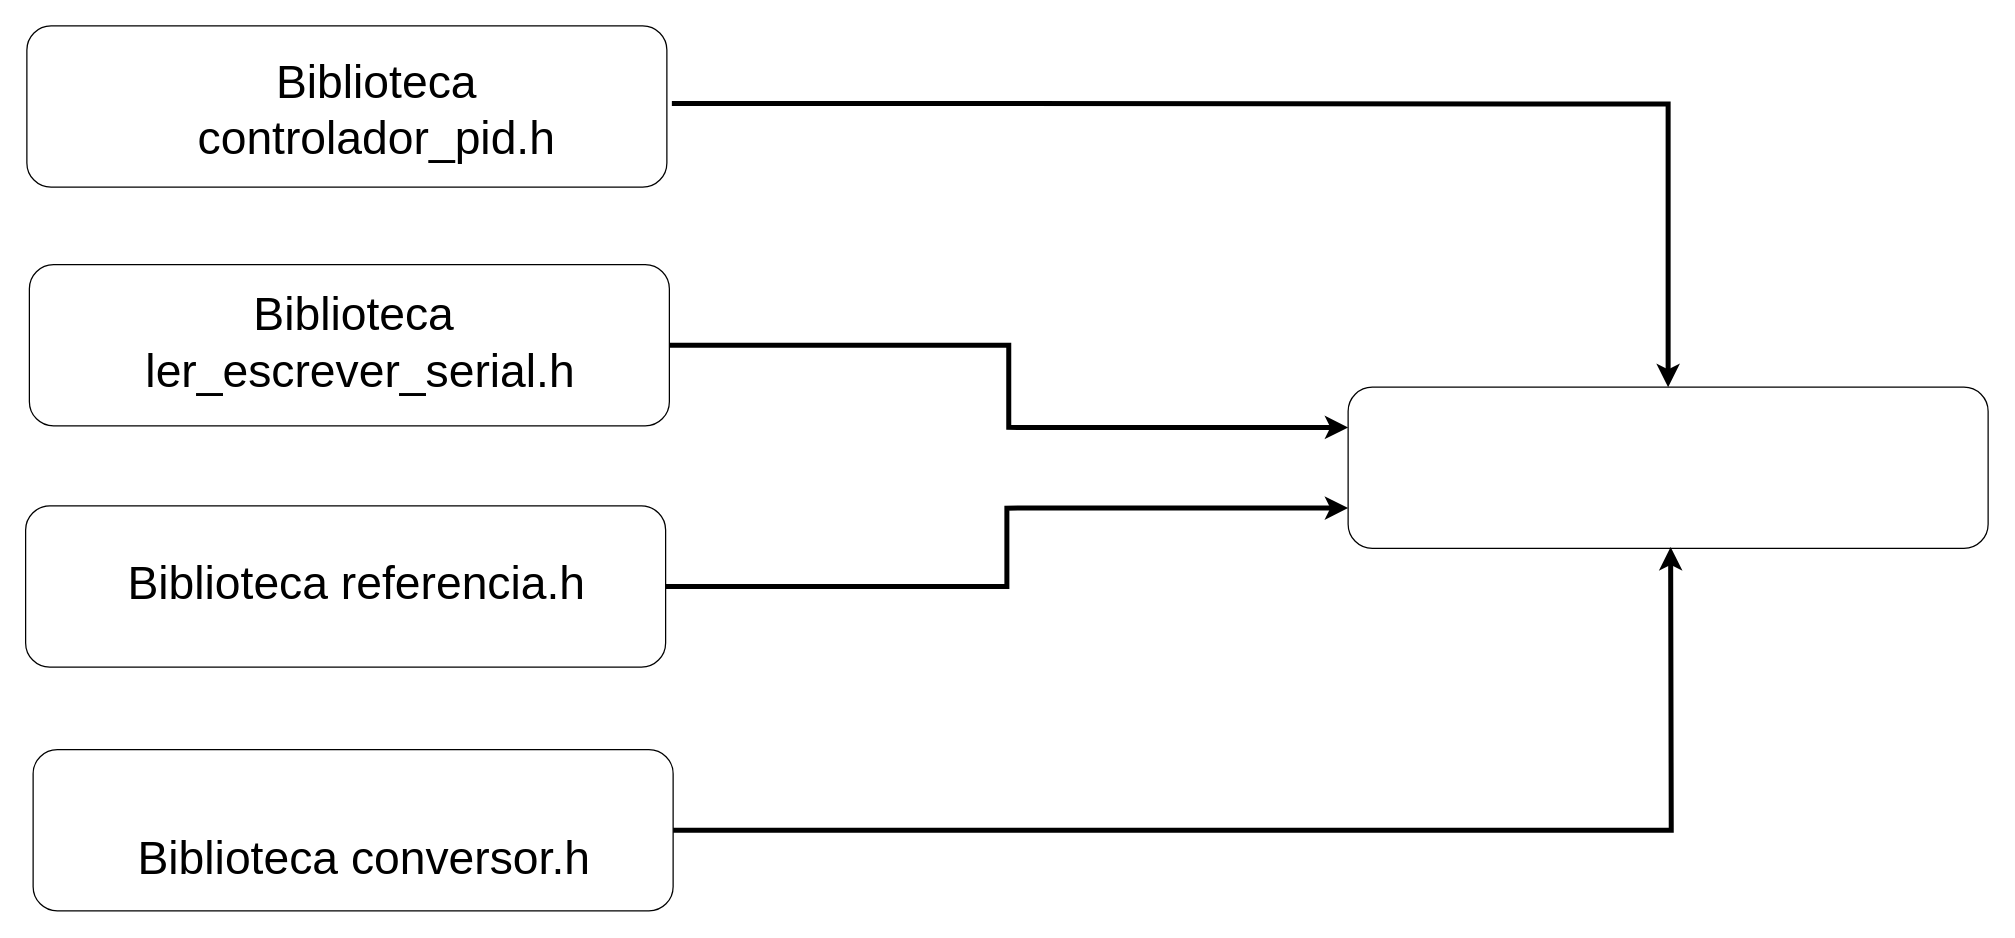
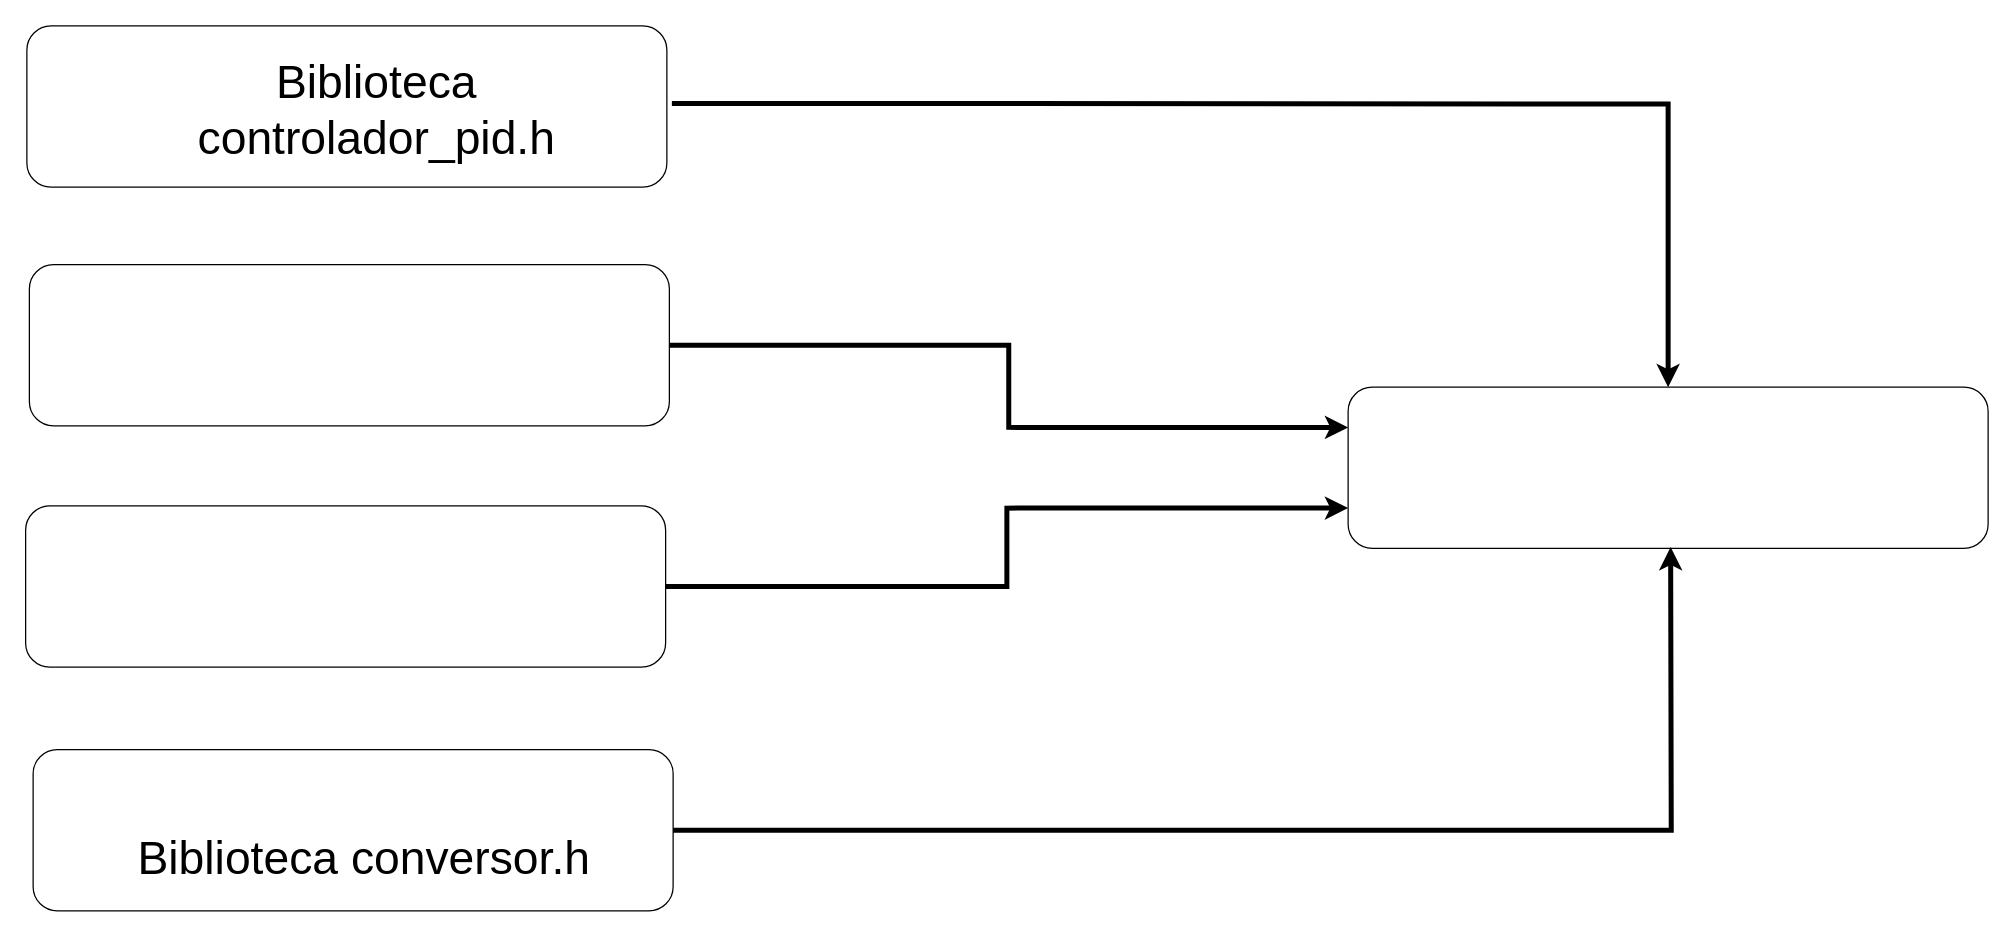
node "Biblioteca ler_escrever_serial.h": removed
node "Biblioteca referencia.h": removed
